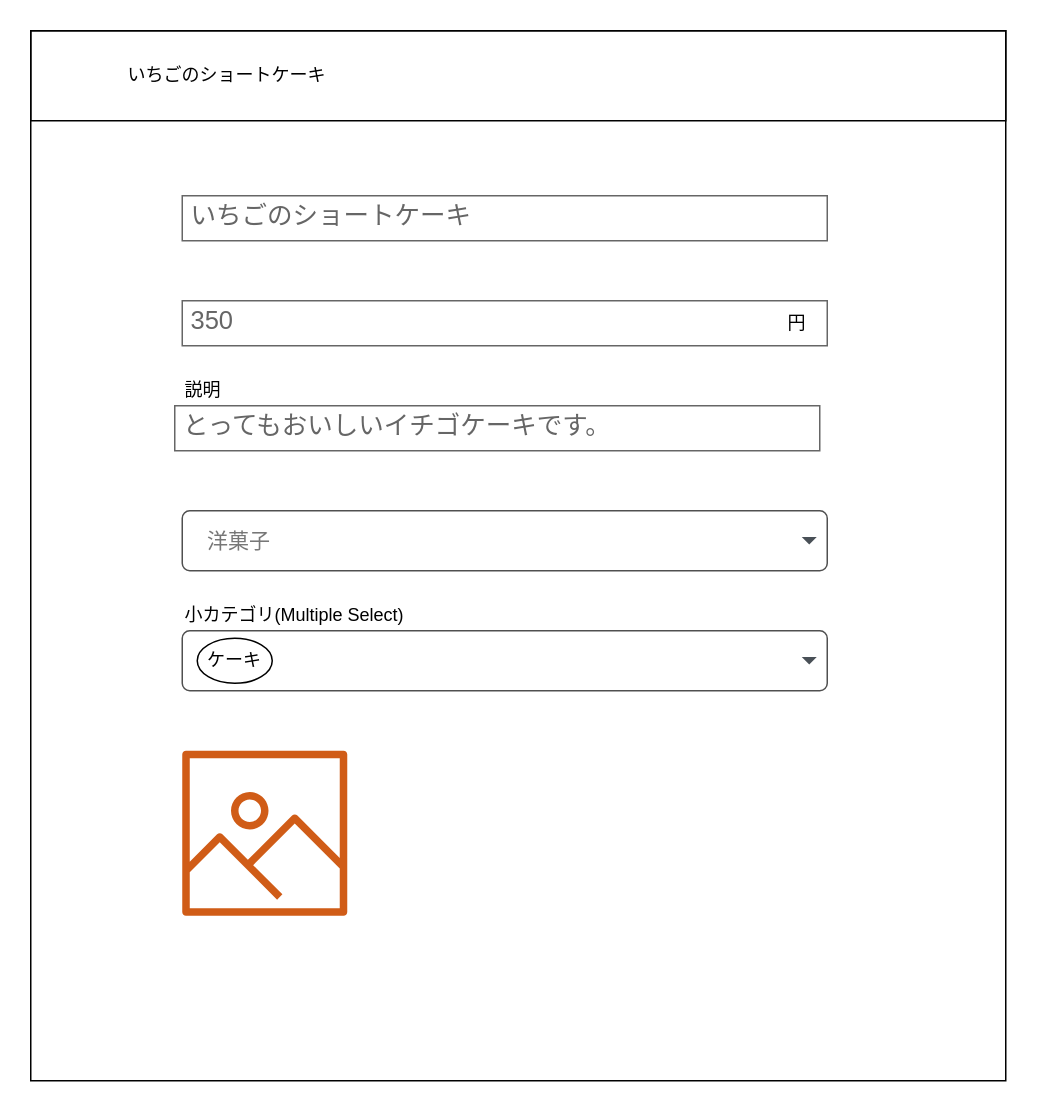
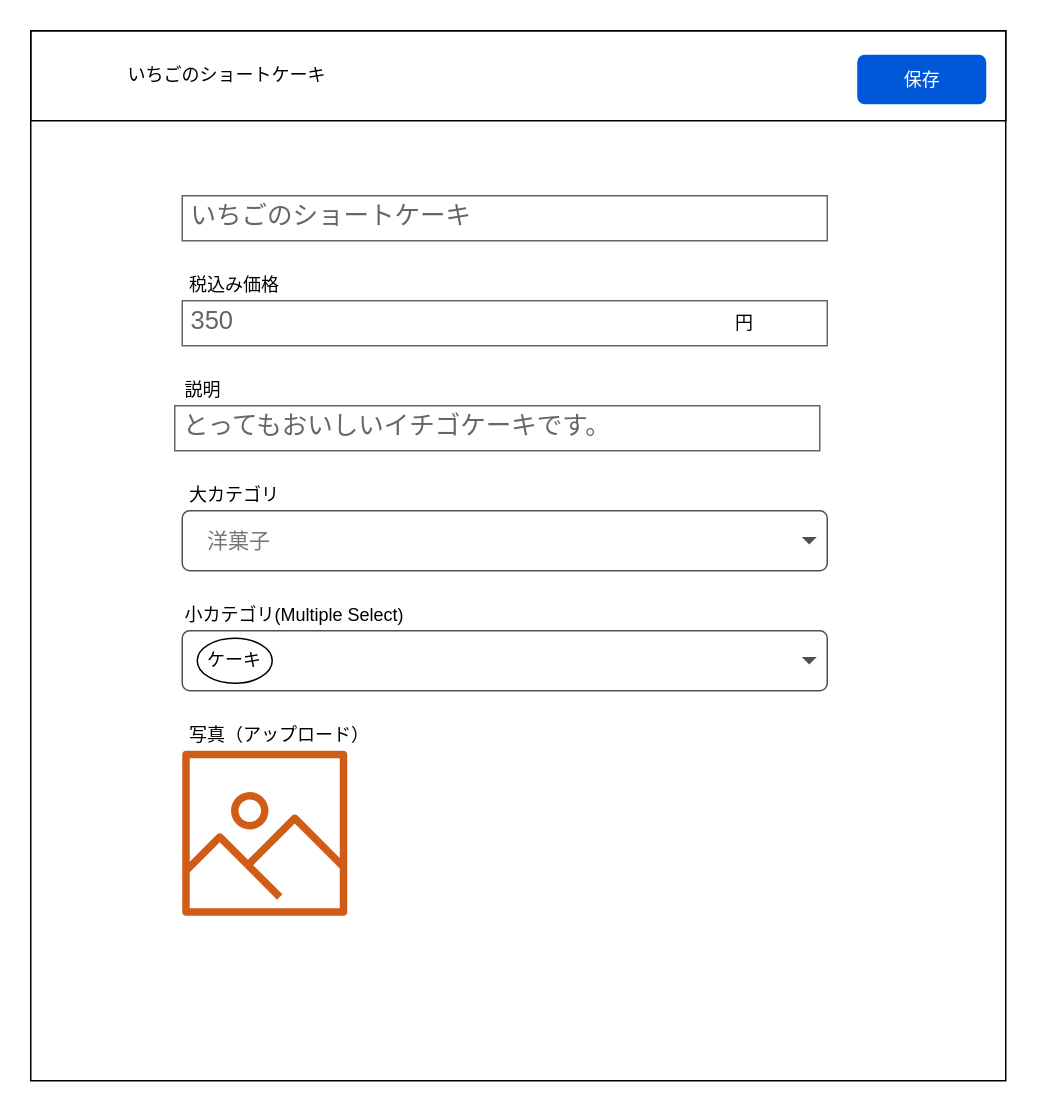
node "保存": added
node "税込み価格": added
node "円": moved (797, 323) -> (745, 323)
node "大カテゴリ": added
node "写真（アップロード）": added
